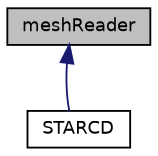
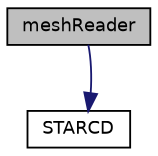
edge "STARCD" -> "meshReader": reversed
